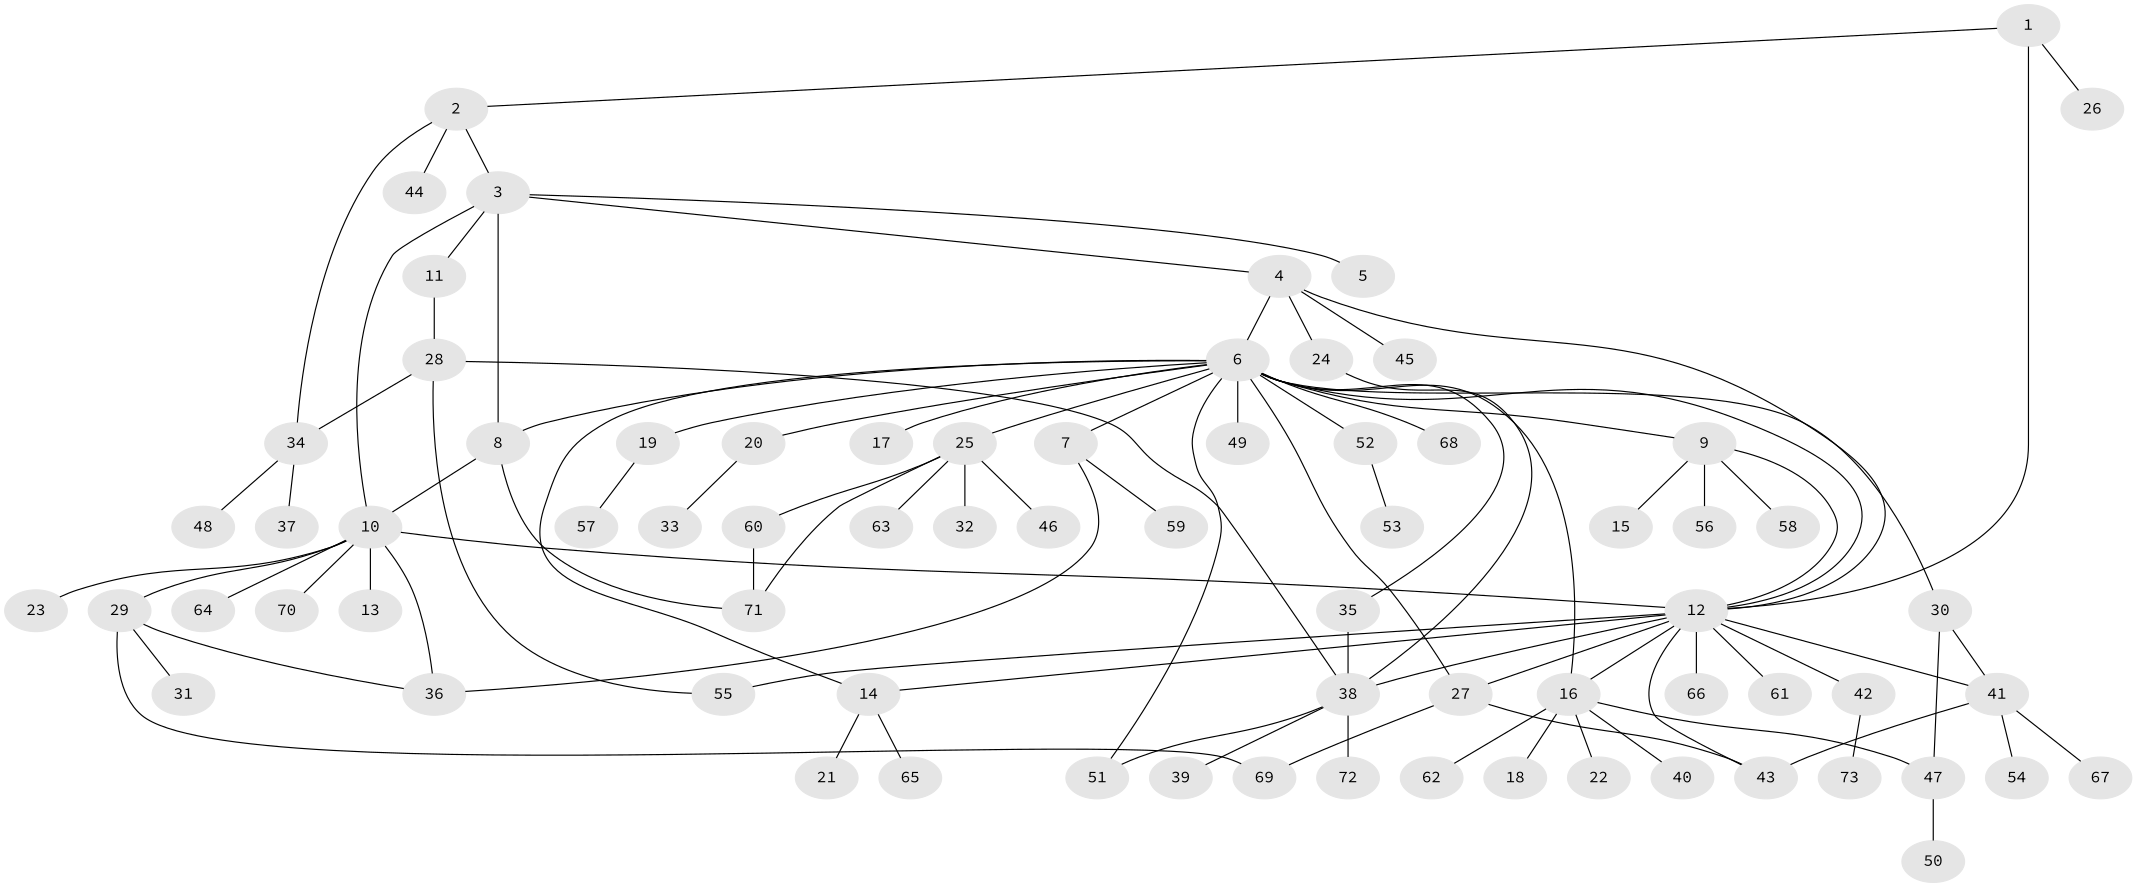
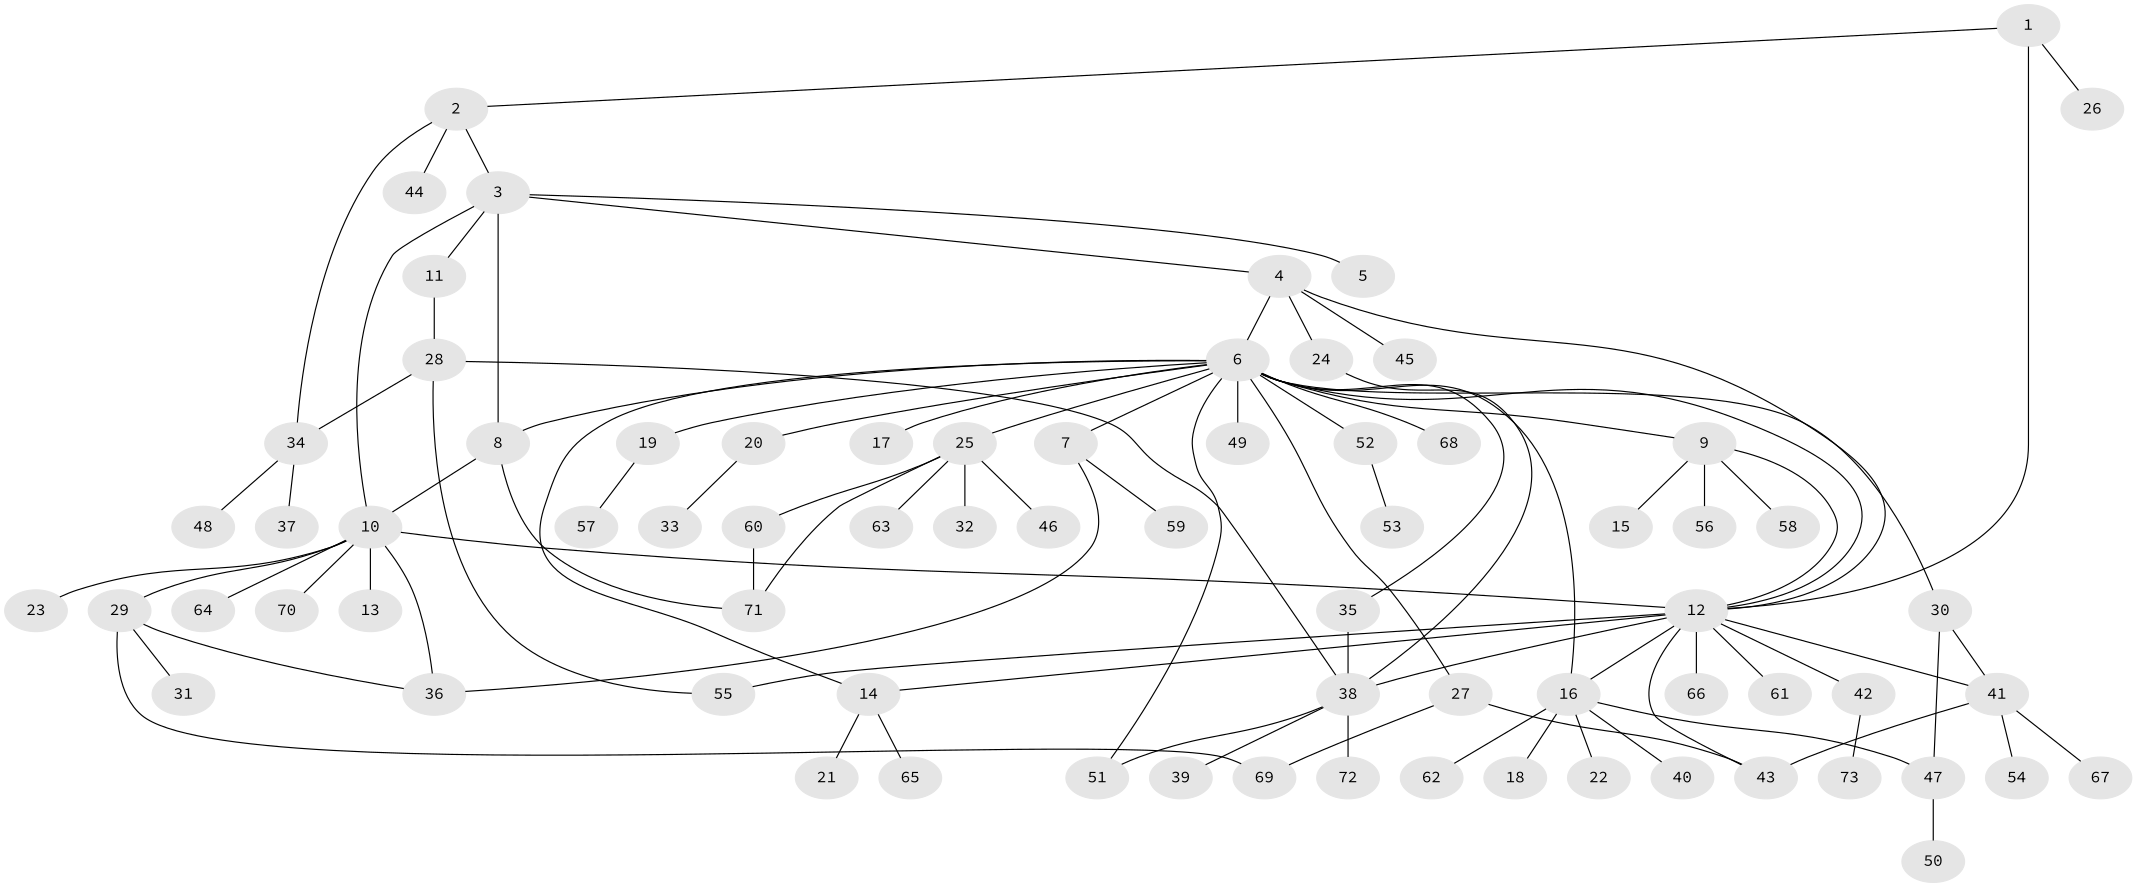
edge "12" -- "27": removed
